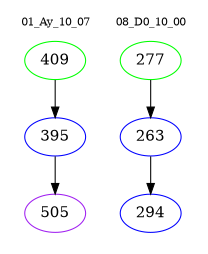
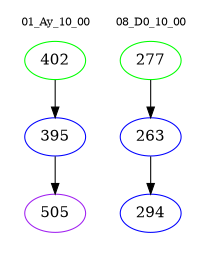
cluster "01_Ay_10_07": label "01_Ay_10_07" -> "01_Ay_10_00"
node "409": label "409" -> "402"
